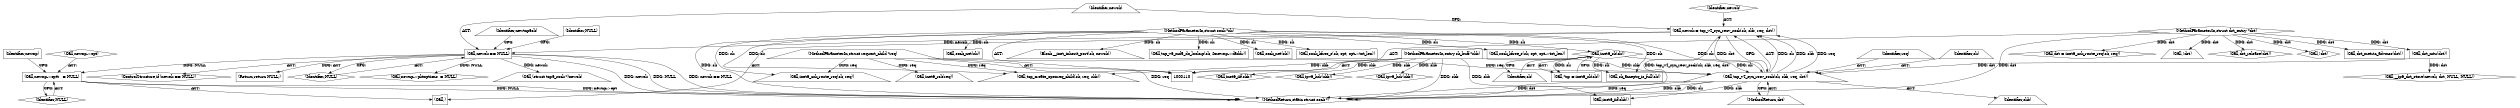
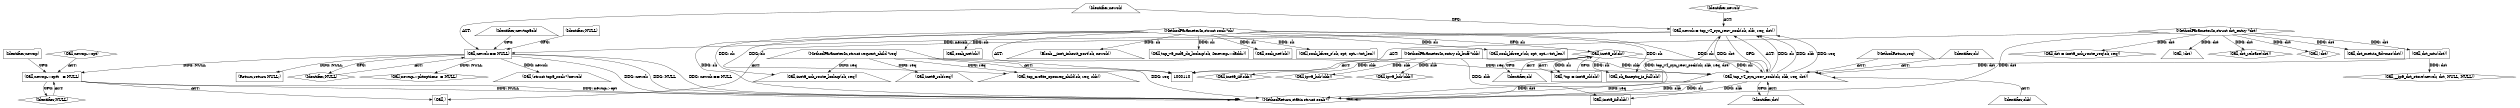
edge "(MethodParameterIn,struct sock *sk)" -> "(Call,inet6_sk(sk))": label "DDG: sk" -> "CFG: sk"
node "(Identifier,req)": label "(Identifier,req)" -> "(MethodReturn,req)"
edge "(Call,newsk == NULL)" -> "(Return,return NULL;)": label "DDG: AST" -> "DDG: NULL"
edge "(MethodParameterIn,entry sk_buff *skb)" -> "(Call,tcp_create_openreq_child(sk, req, skb))": removed, label "DDG: skb"
node "(ControlStructure,if (newsk == NULL))": removed
node "(Call,inet6_csk_route_req(sk, req))": label "(Call,inet6_csk_route_req(sk, req))" -> "(Call,inet6_csk_route_lookup(sk, req))"
edge "(MethodParameterIn,entry sk_buff *skb)" -> "(MethodReturn,static struct sock *)": removed, label "DDG: skb"
edge "(Call,tcp_v4_syn_recv_sock(sk, skb, req, dst))" -> "(Identifier,skb)": reversed
node "(MethodReturn,dst)": label "(MethodReturn,dst)" -> "(Identifier,dst)"
